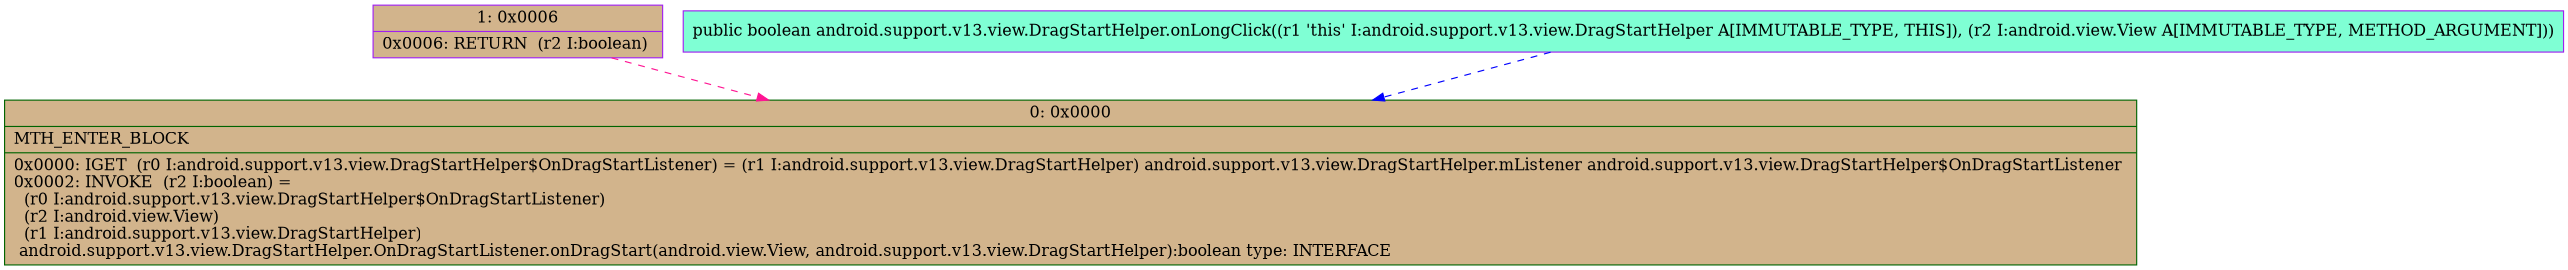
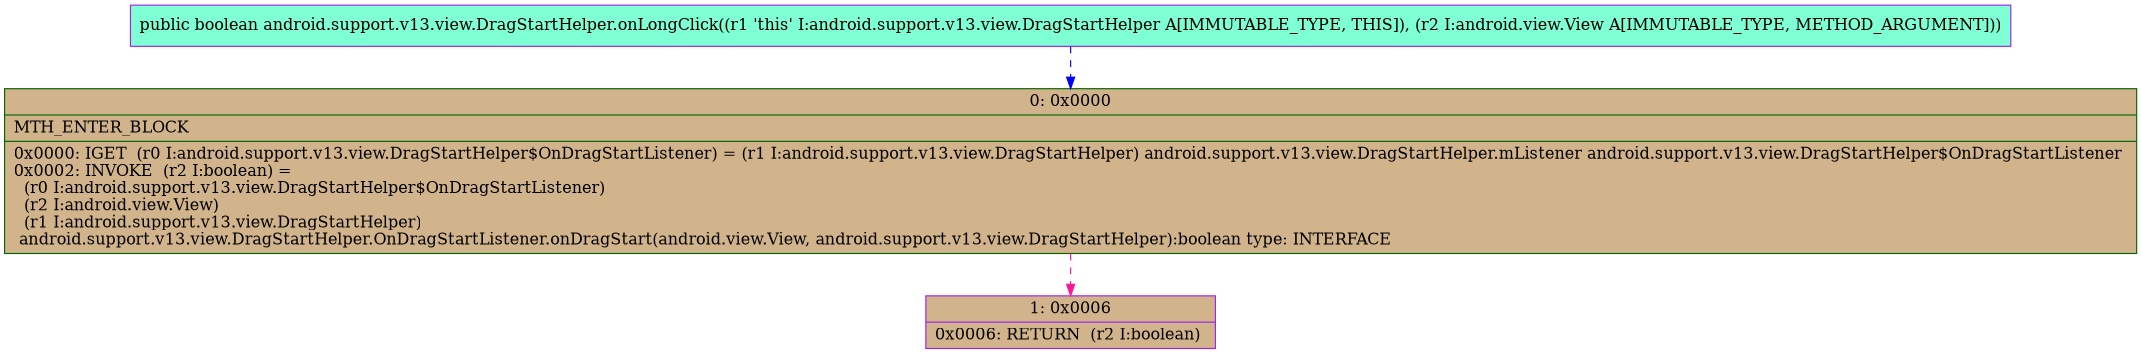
edge "1: 0x0006" -> "0: 0x0000": reversed
